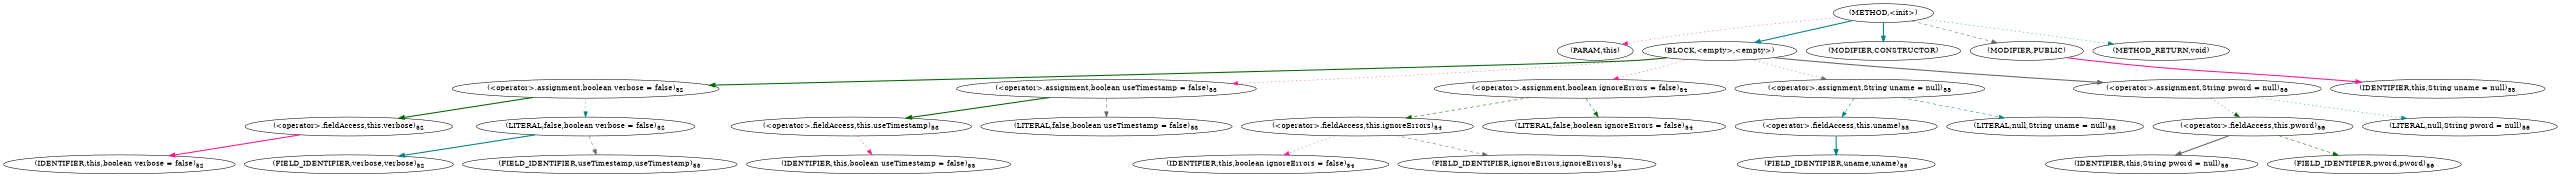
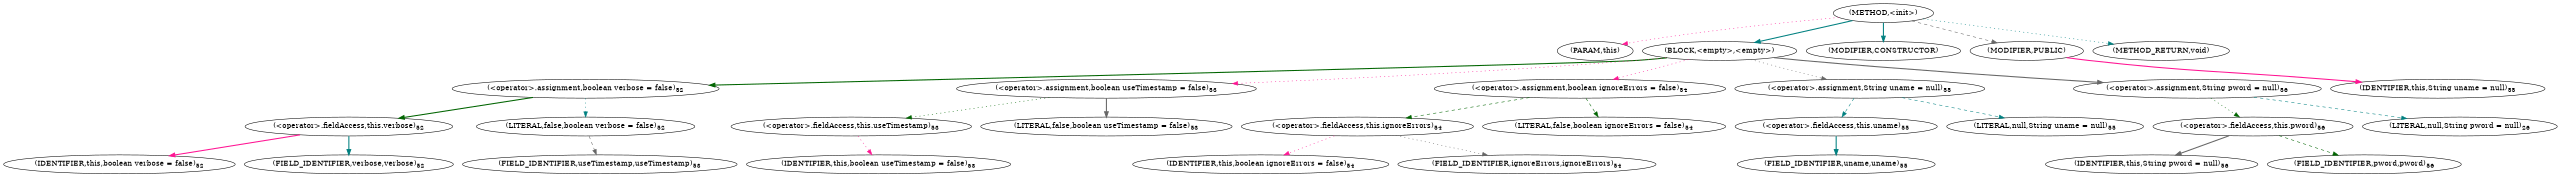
edge "(<operator>.assignment,boolean useTimestamp = false)" -> "(LITERAL,false,boolean useTimestamp = false)": style dashed -> bold
edge "(<operator>.assignment,boolean useTimestamp = false)" -> "(<operator>.fieldAccess,this.useTimestamp)": style bold -> dotted
edge "(<operator>.assignment,String pword = null)" -> "(LITERAL,null,String pword = null)": style dotted -> dashed
node "(LITERAL,null,String pword = null)": text "56" -> "26"
edge "(LITERAL,false,boolean verbose = false)" -> "(FIELD_IDENTIFIER,verbose,verbose)": now "(<operator>.fieldAccess,this.verbose)" -> "(FIELD_IDENTIFIER,verbose,verbose)"
edge "(<operator>.fieldAccess,this.ignoreErrors)" -> "(FIELD_IDENTIFIER,ignoreErrors,ignoreErrors)": style dashed -> dotted
